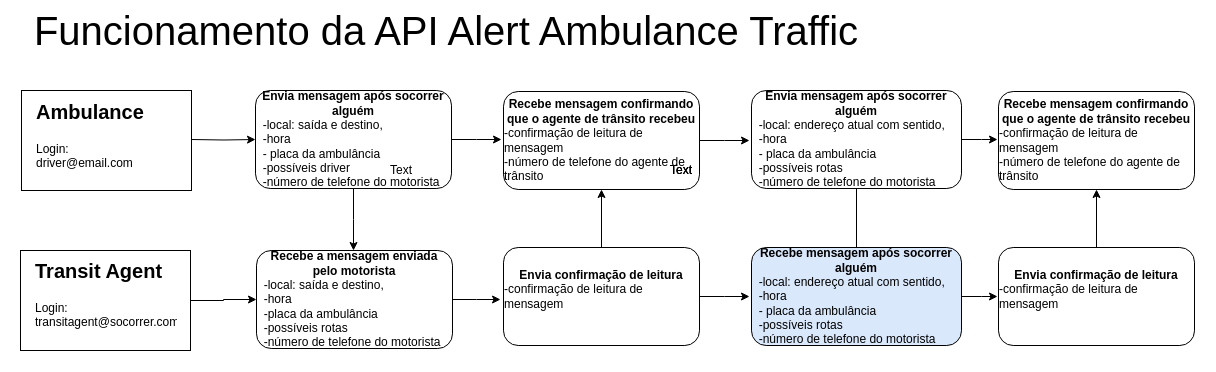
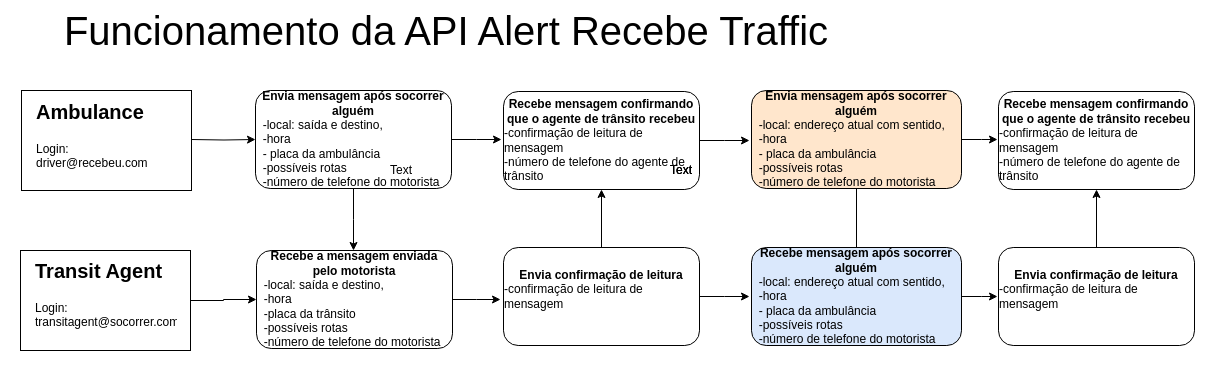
node "Funcionamento da API Alert Ambulance Traffic": label "Funcionamento da API Alert Ambulance Traffic" -> "Funcionamento da API Alert Recebe Traffic"
node "AmbulanceLogin: driver@email.com": label "AmbulanceLogin: driver@email.com" -> "AmbulanceLogin: driver@recebeu.com"
node "Envia mensagem após socorrer alguém -local: saída e destino, -hora - placa da ambulância -possíveis driver -número de telefone do motorista": label "Envia mensagem após socorrer alguém -local: saída e destino, -hora - placa da ambulância -possíveis driver -número de telefone do motorista" -> "Envia mensagem após socorrer alguém -local: saída e destino, -hora - placa da ambulância -possíveis rotas -número de telefone do motorista"
node "Envia mensagem após socorrer alguém -local: endereço atual com sentido, -hora - placa da ambulância -possíveis rotas -número de telefone do motorista": fillcolor #ffffff -> #ffe6cc
node "Recebe a mensagem enviada pelo motorista -local: saída e destino, -hora -placa da ambulância -possíveis rotas -número de telefone do motorista": label "Recebe a mensagem enviada pelo motorista -local: saída e destino, -hora -placa da ambulância -possíveis rotas -número de telefone do motorista" -> "Recebe a mensagem enviada pelo motorista -local: saída e destino, -hora -placa da trânsito -possíveis rotas -número de telefone do motorista"
